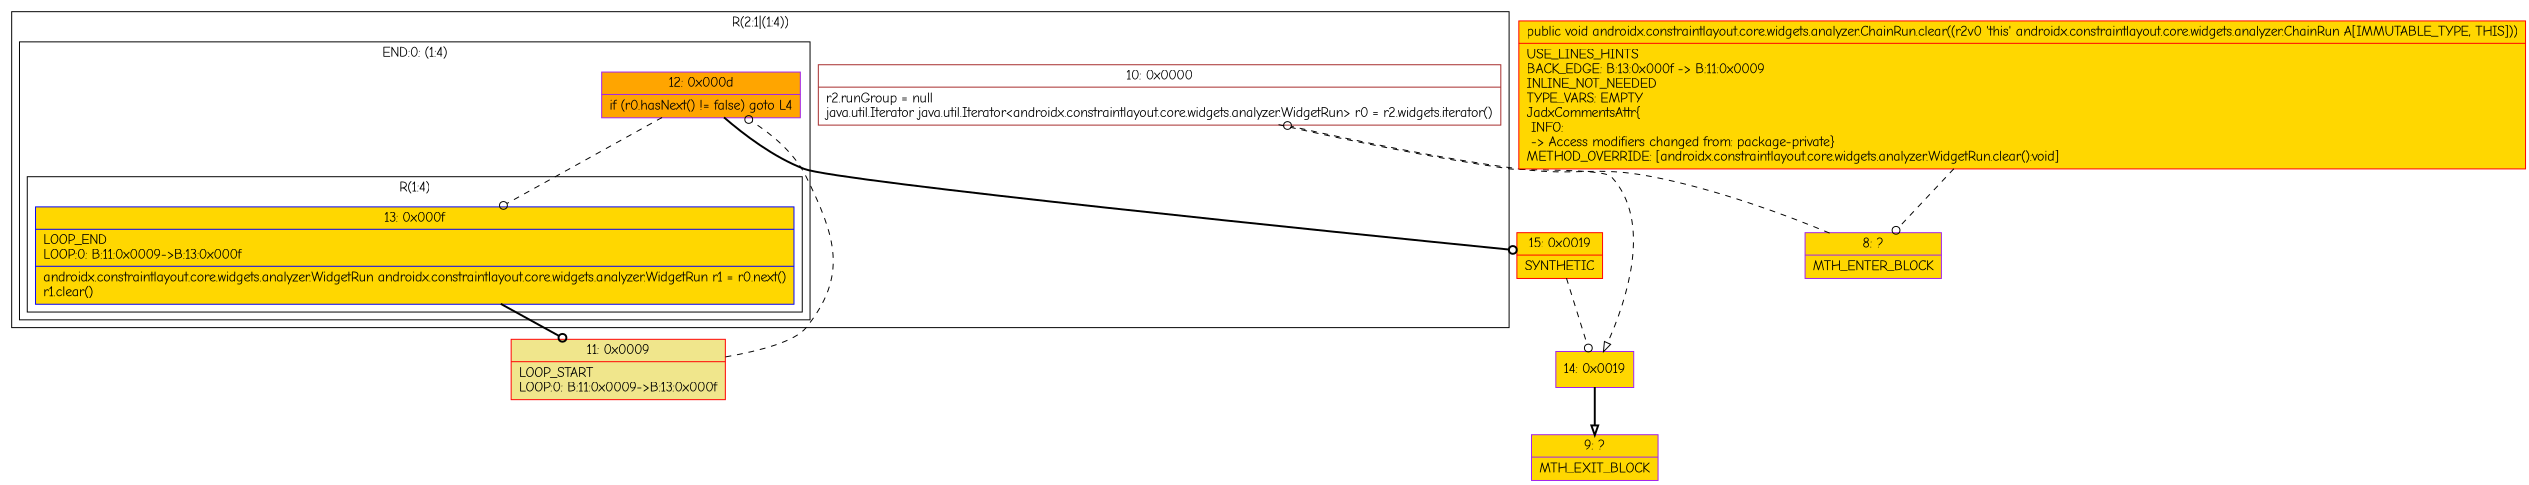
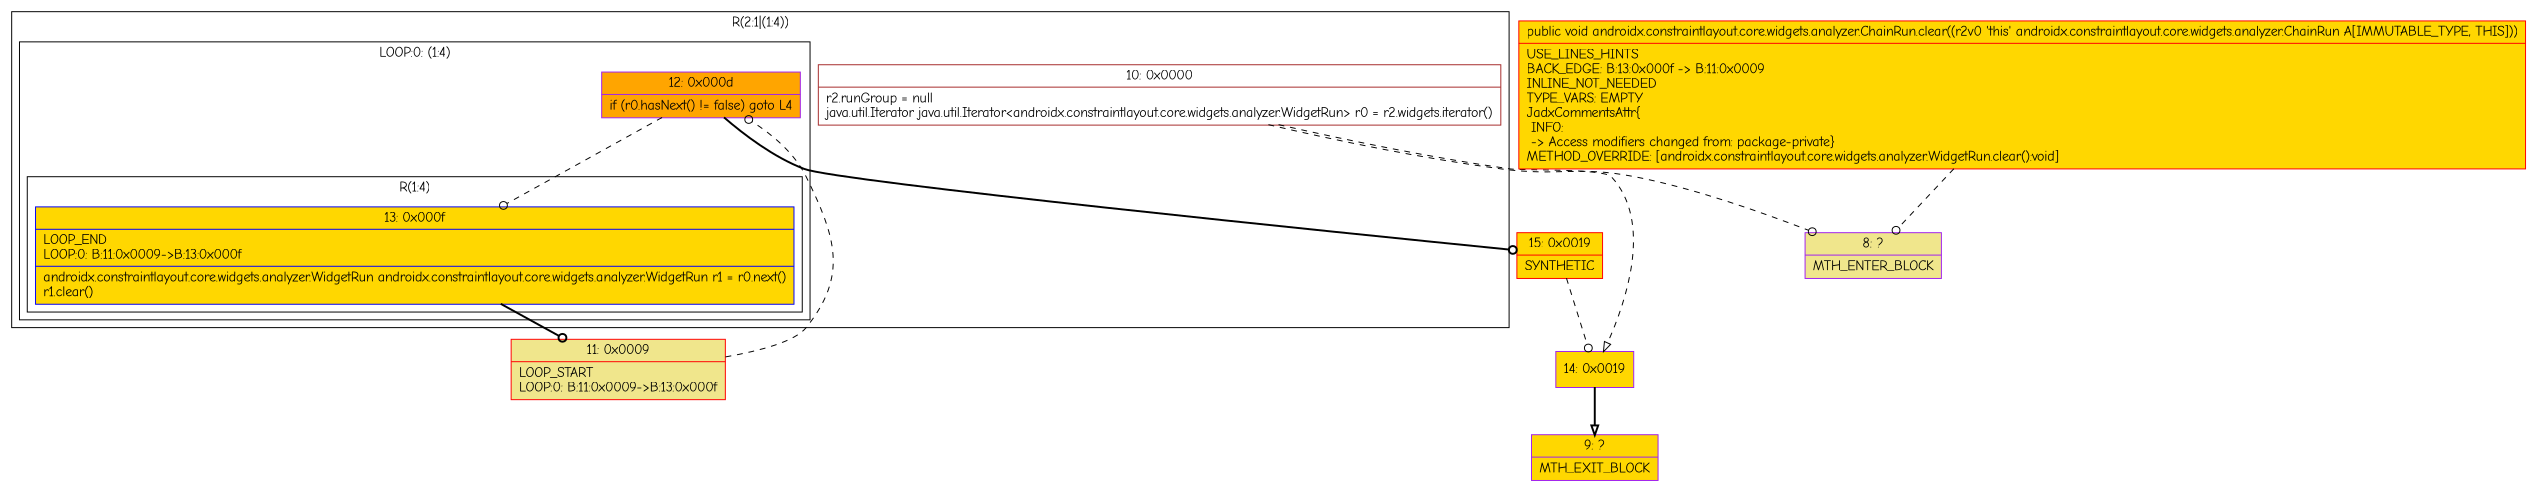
cluster "END:0: (1:4)": label "END:0: (1:4)" -> "LOOP:0: (1:4)"
edge "8: ?" -> "10: 0x0000": reversed
node "8: ?": fillcolor gold -> khaki
